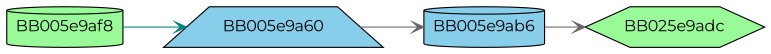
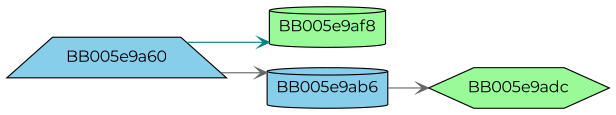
edge "BB005e9af8" -> "BB005e9a60": reversed
node "BB025e9adc": label "BB025e9adc" -> "BB005e9adc"
